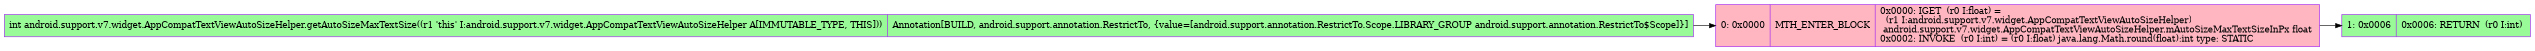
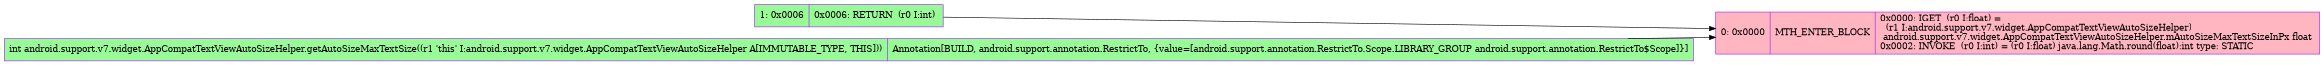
edge "0: 0x0000" -> "1: 0x0006": reversed
